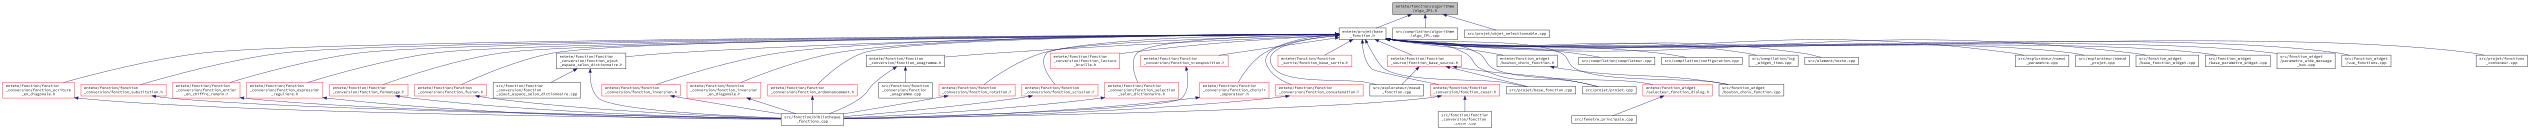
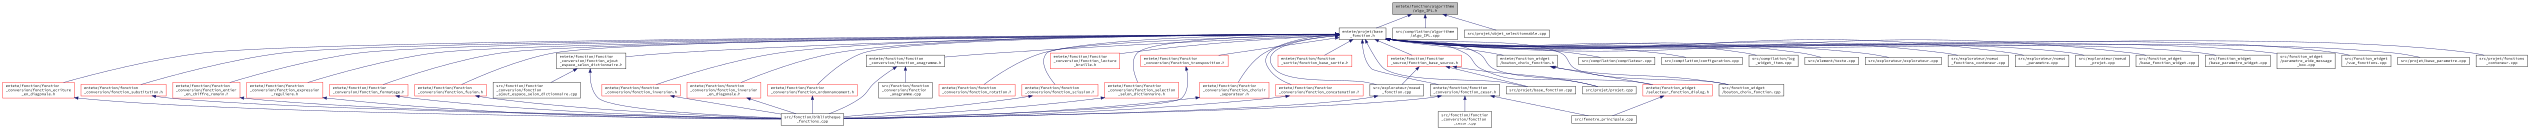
node "src/explorateur/explorateur.cpp": added
node "src/explorateur/noeud _fonctions_conteneur.cpp": added
node "src/projet/base_parametre.cpp": added
edge "entete/fonction_widget /selecteur_fonction_dialog.h" -> "entete/fonction_widget /bouton_choix_fonction.h": added
node "entete/fonction/fonction _conversion/fonction_cesar.h": color red -> black
edge "src/fonction/bibliotheque _fonctions.cpp" -> "entete/fonction/fonction _conversion/fonction_rotation.h": now "src/fonction/bibliotheque _fonctions.cpp" -> "src/explorateur/noeud _fonction.cpp"
edge "src/fenetre_principale.cpp" -> "entete/fonction/fonction _conversion/fonction_cesar.h": added
